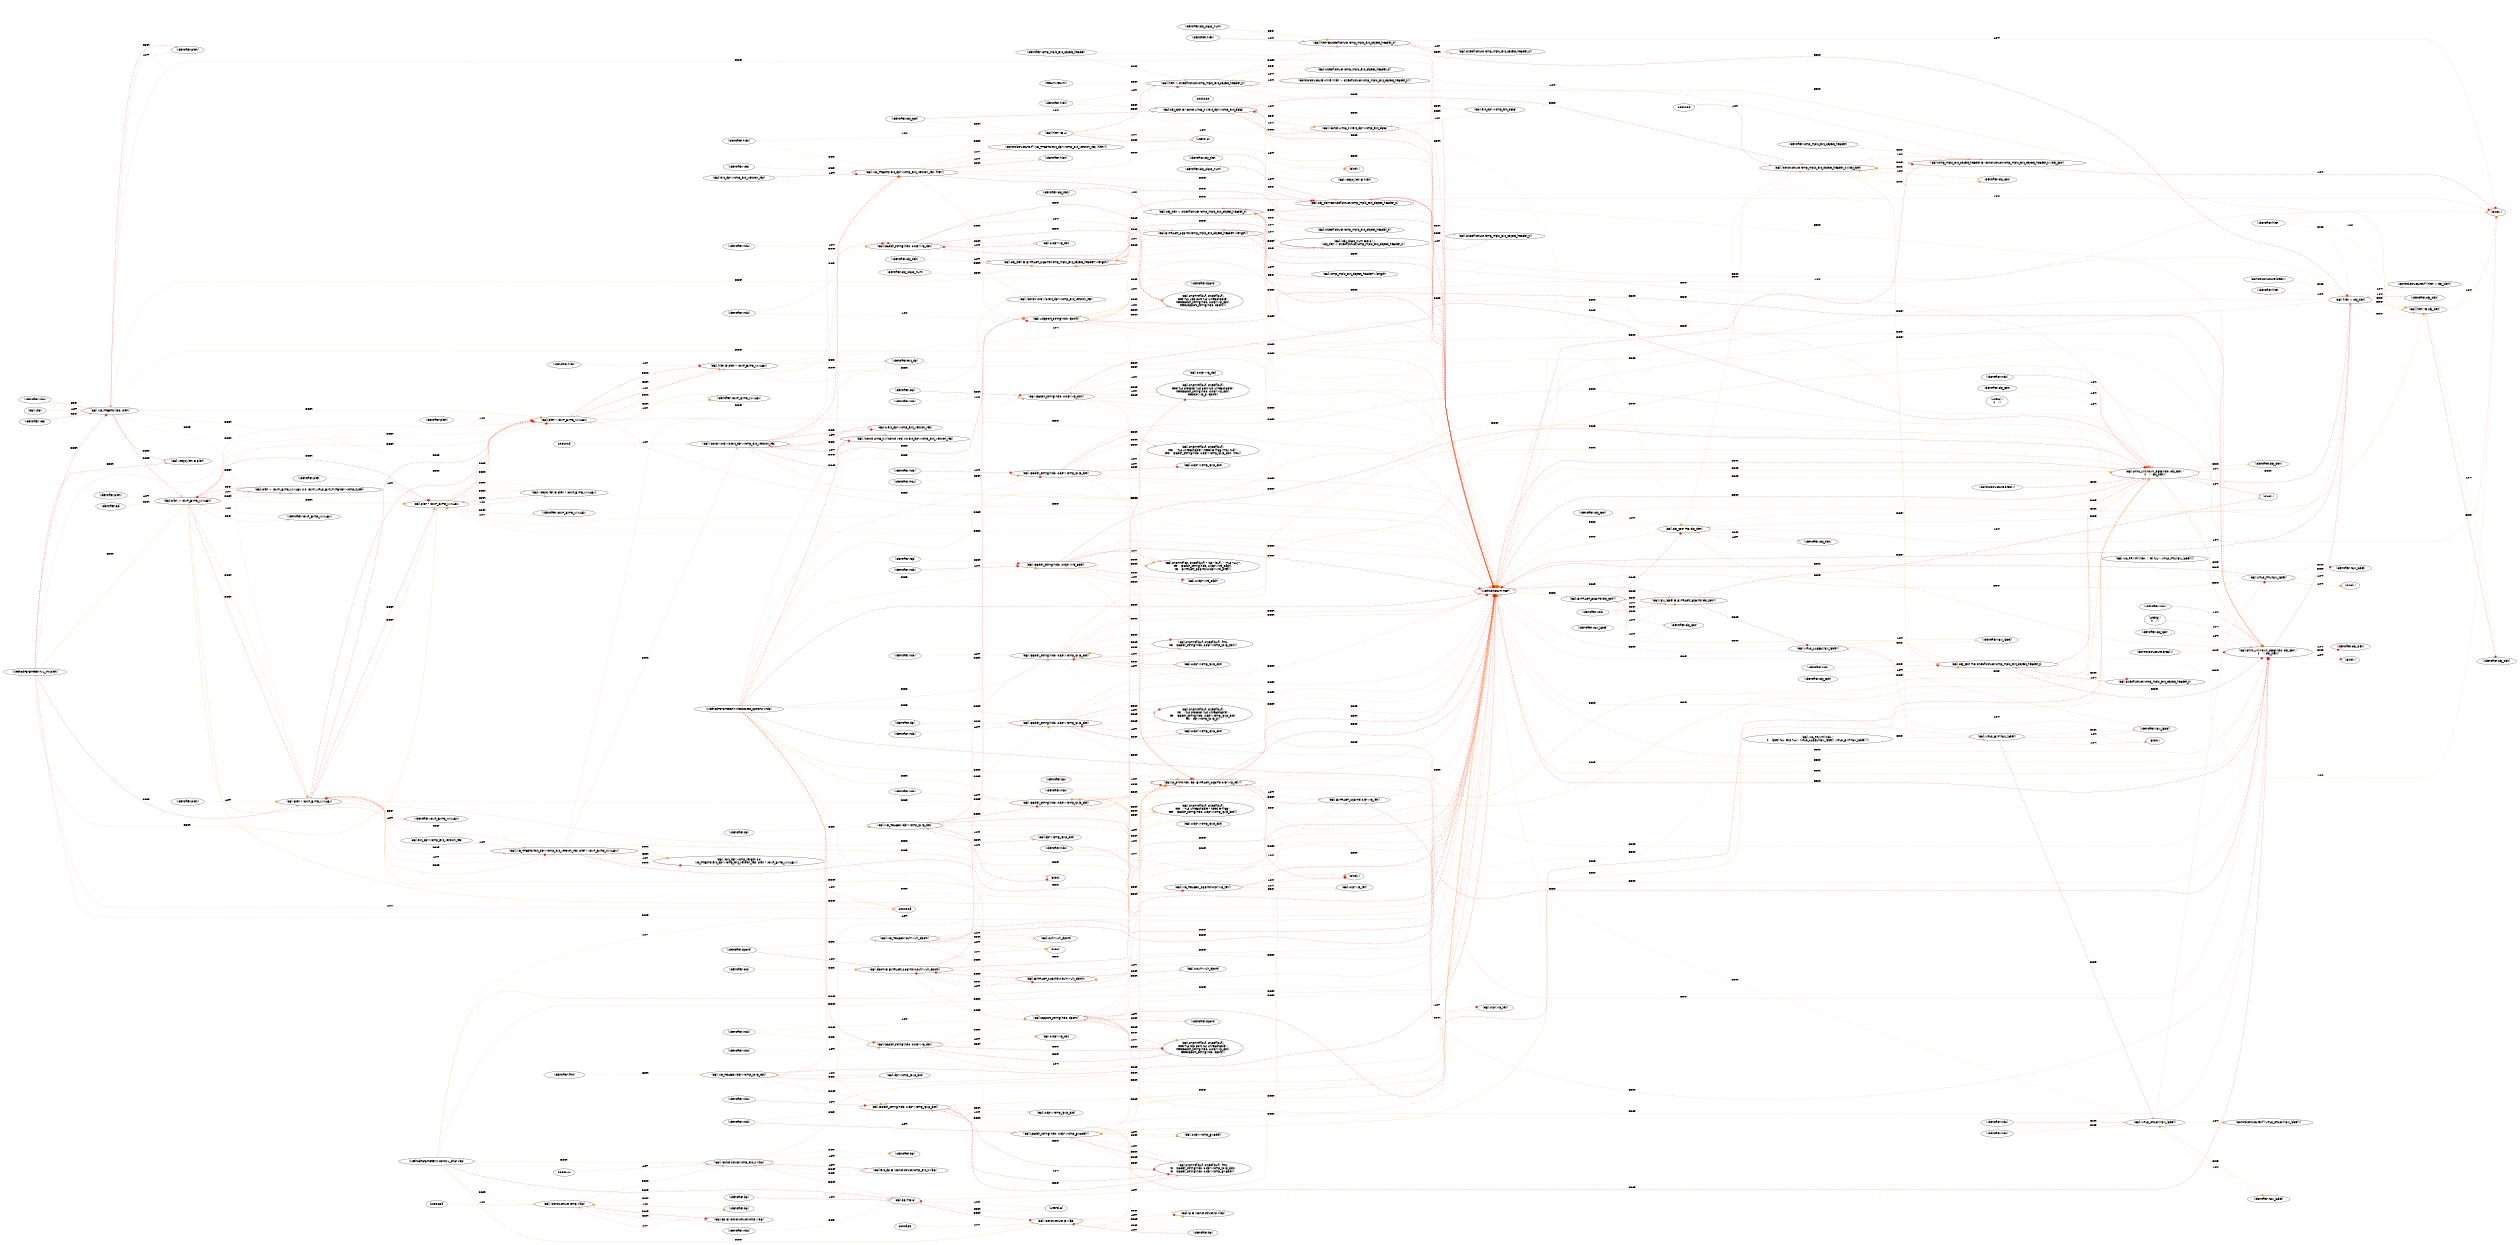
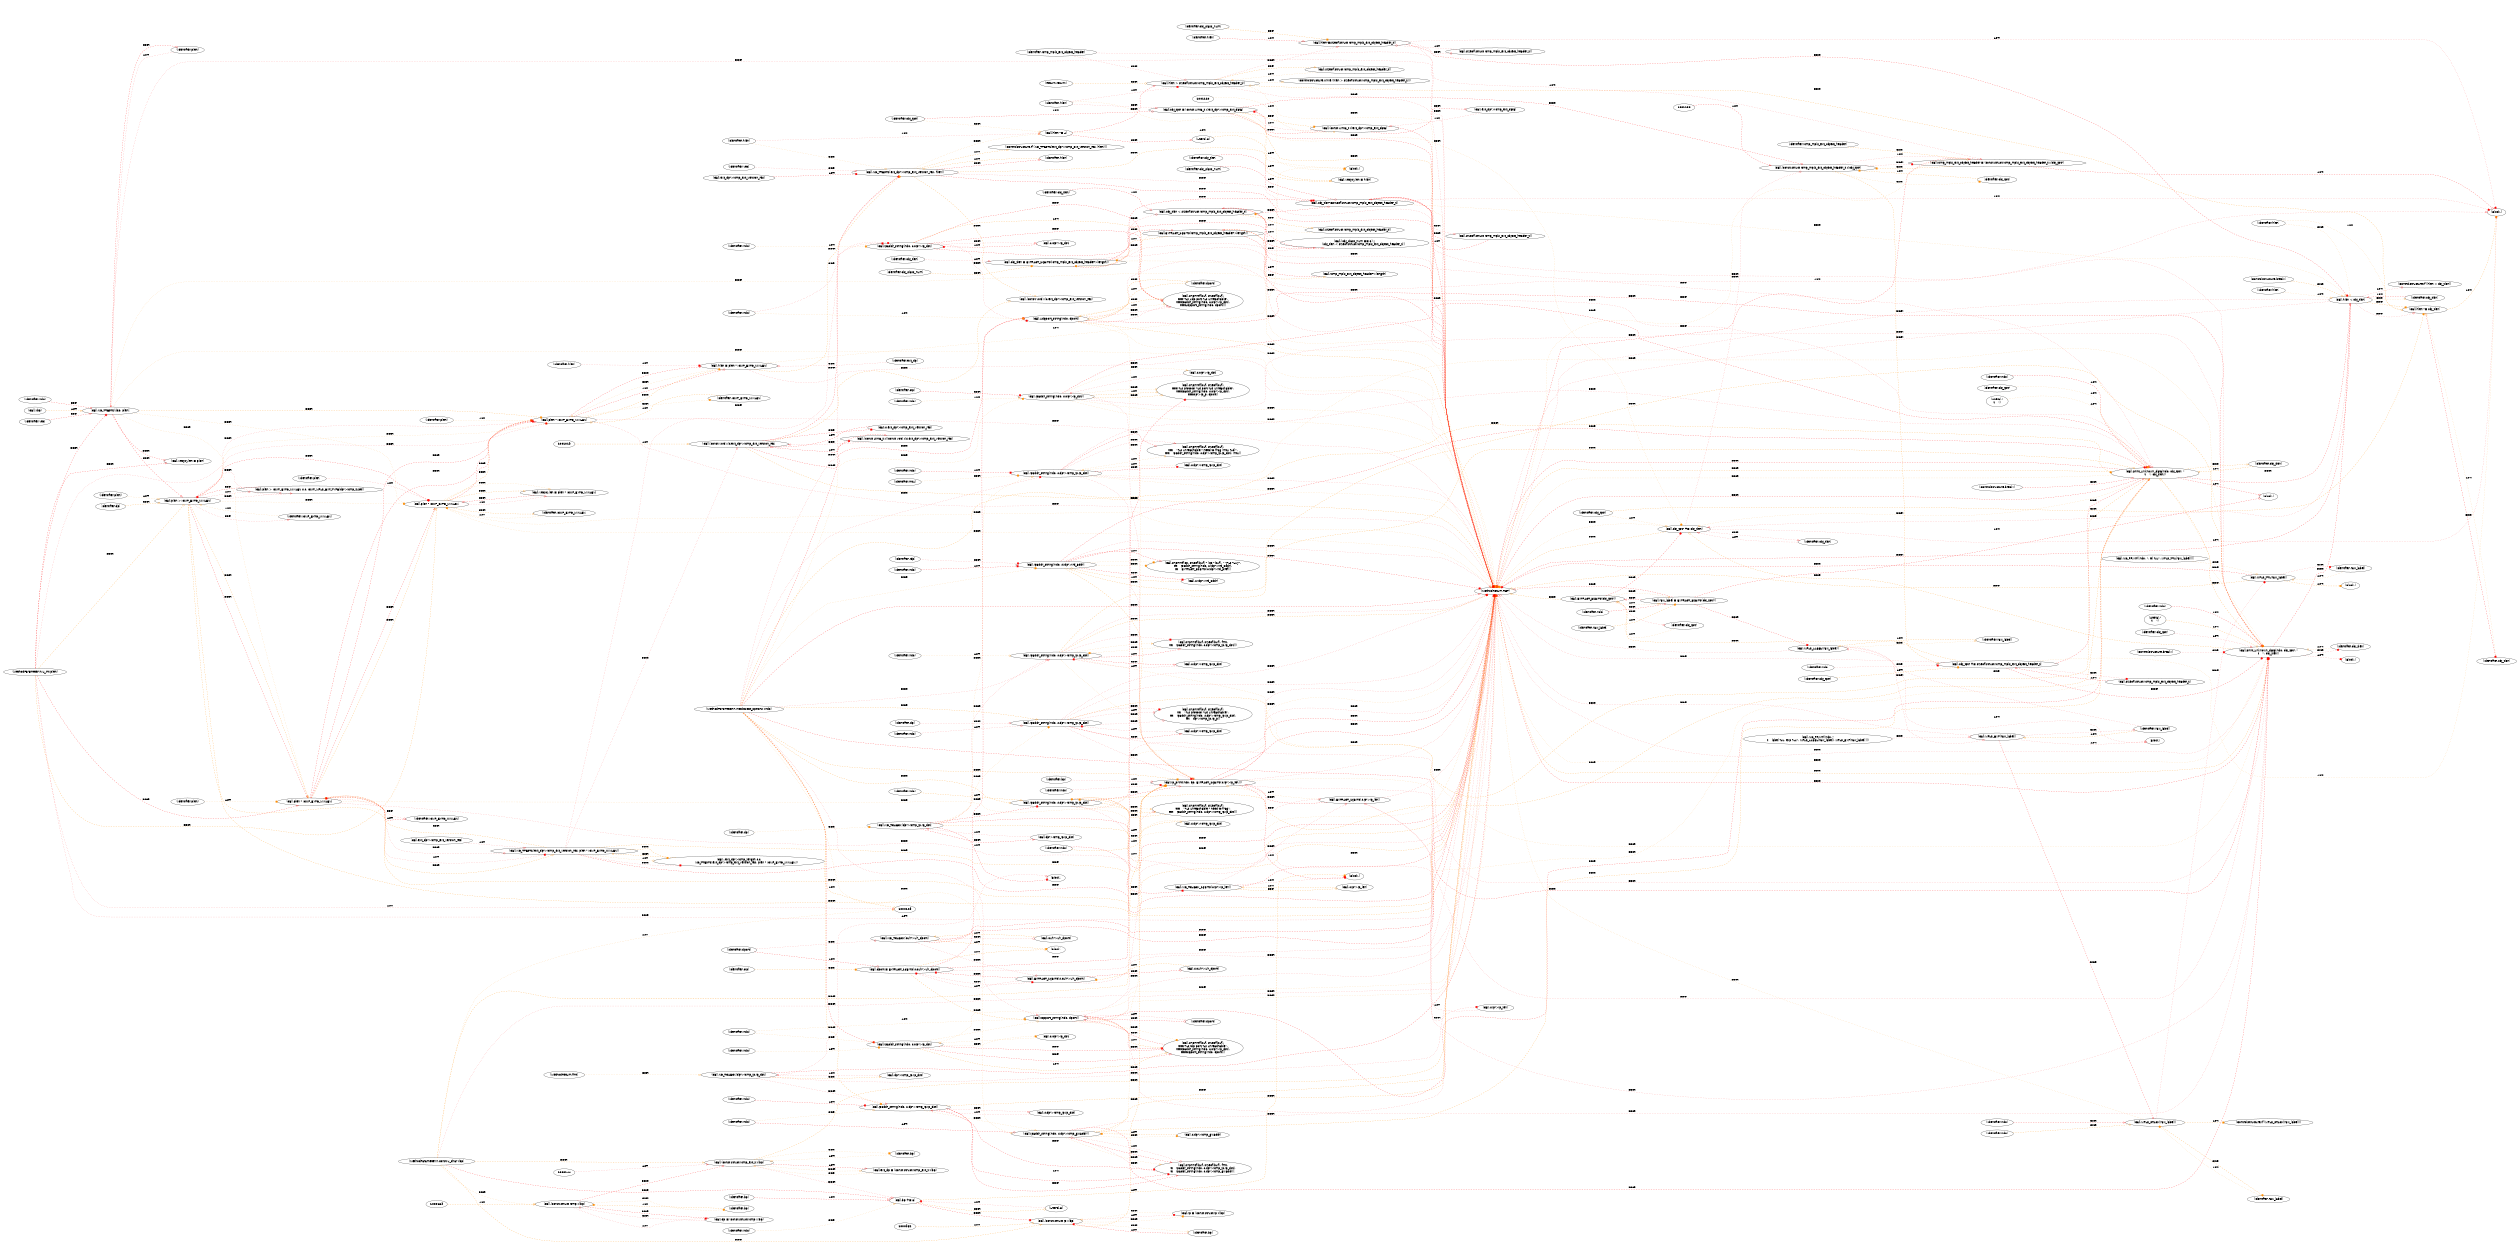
edge "(Call,(const uint8_t *)ext_dp->icmp_ext_data)" -> "(Call,ext_dp->icmp_ext_data)": style dotted -> dashed
edge "(Literal,5)" -> "(Call,hlen -= 4)": now "(Literal,5)" -> "(Call,vec[0].len = hlen)"
edge "(Call,hlen = plen - ICMP_EXTD_MINLEN)" -> "(Identifier,ext_dp)": reversed
edge "(Call,ND_TTEST2(*bp, plen))" -> "(Call,plen > ICMP_EXTD_MINLEN)": label "DDG: " -> "CFG: "
edge "(MethodReturn,RET)" -> "(Call,EXTRACT_32BITS(obj_tptr))": reversed
node "(Identifier,fmt)": label "(Identifier,fmt)" -> "(MethodReturn,fmt)"
edge "(Call,(const struct icmp *)bp)" -> "(Call,(const struct icmp_ext_t *)bp)": style dotted -> dashed
